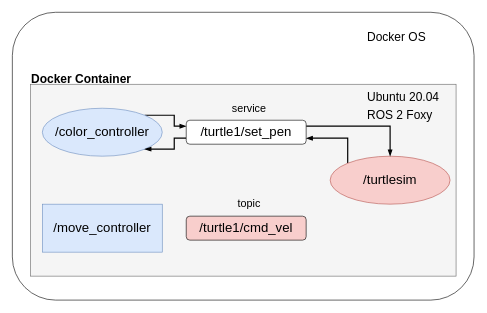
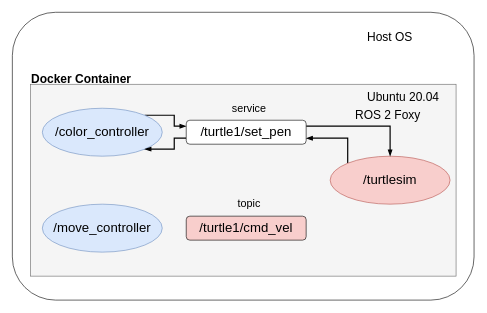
node "Docker OS": label "Docker OS" -> "Host OS"
node "ROS 2 Foxy": moved (408, 114) -> (396, 114)
node "/move_controller": shape rectangle -> ellipse
